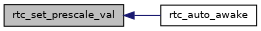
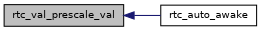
node "rtc_set_prescale_val": label "rtc_set_prescale_val" -> "rtc_val_prescale_val"
